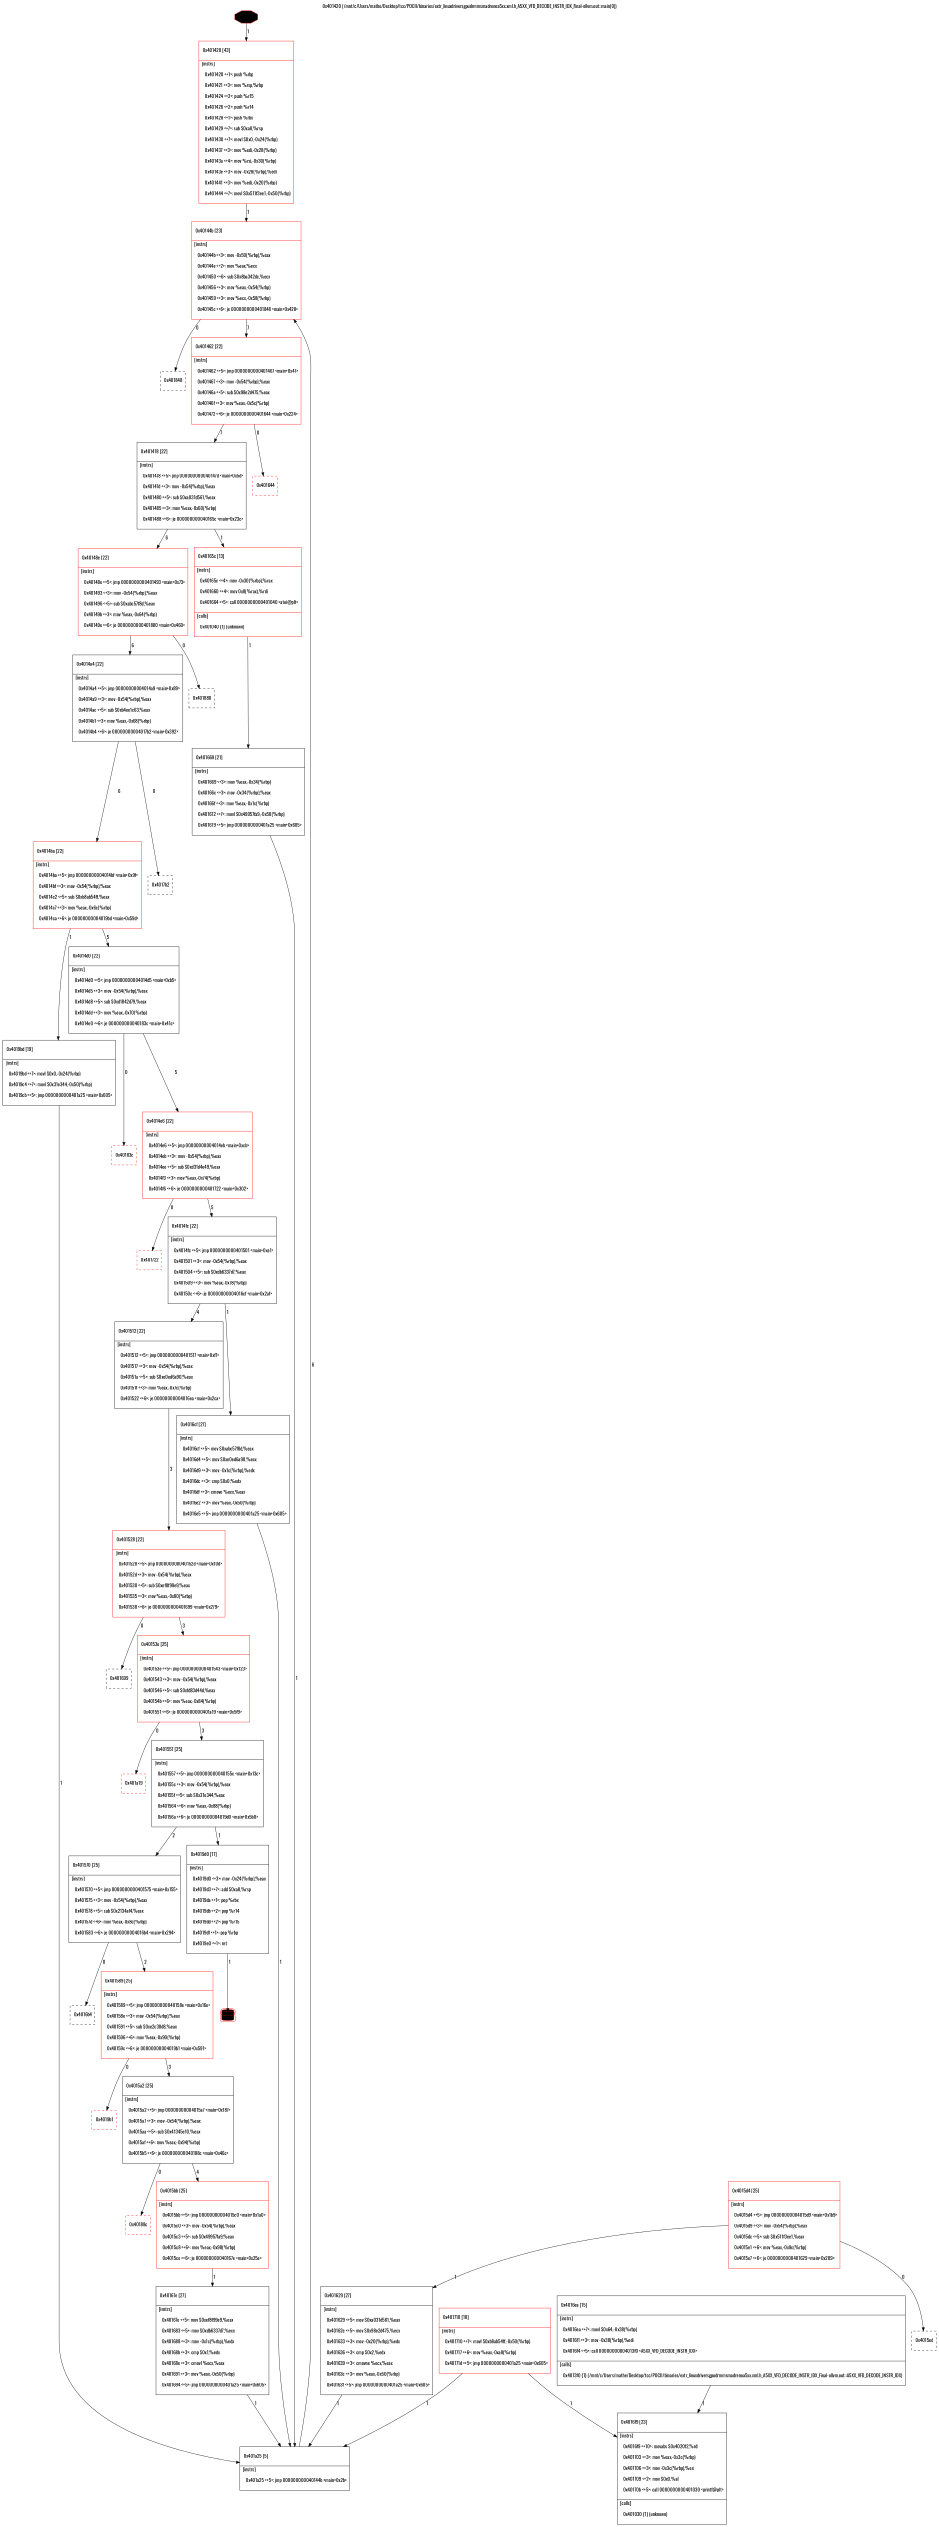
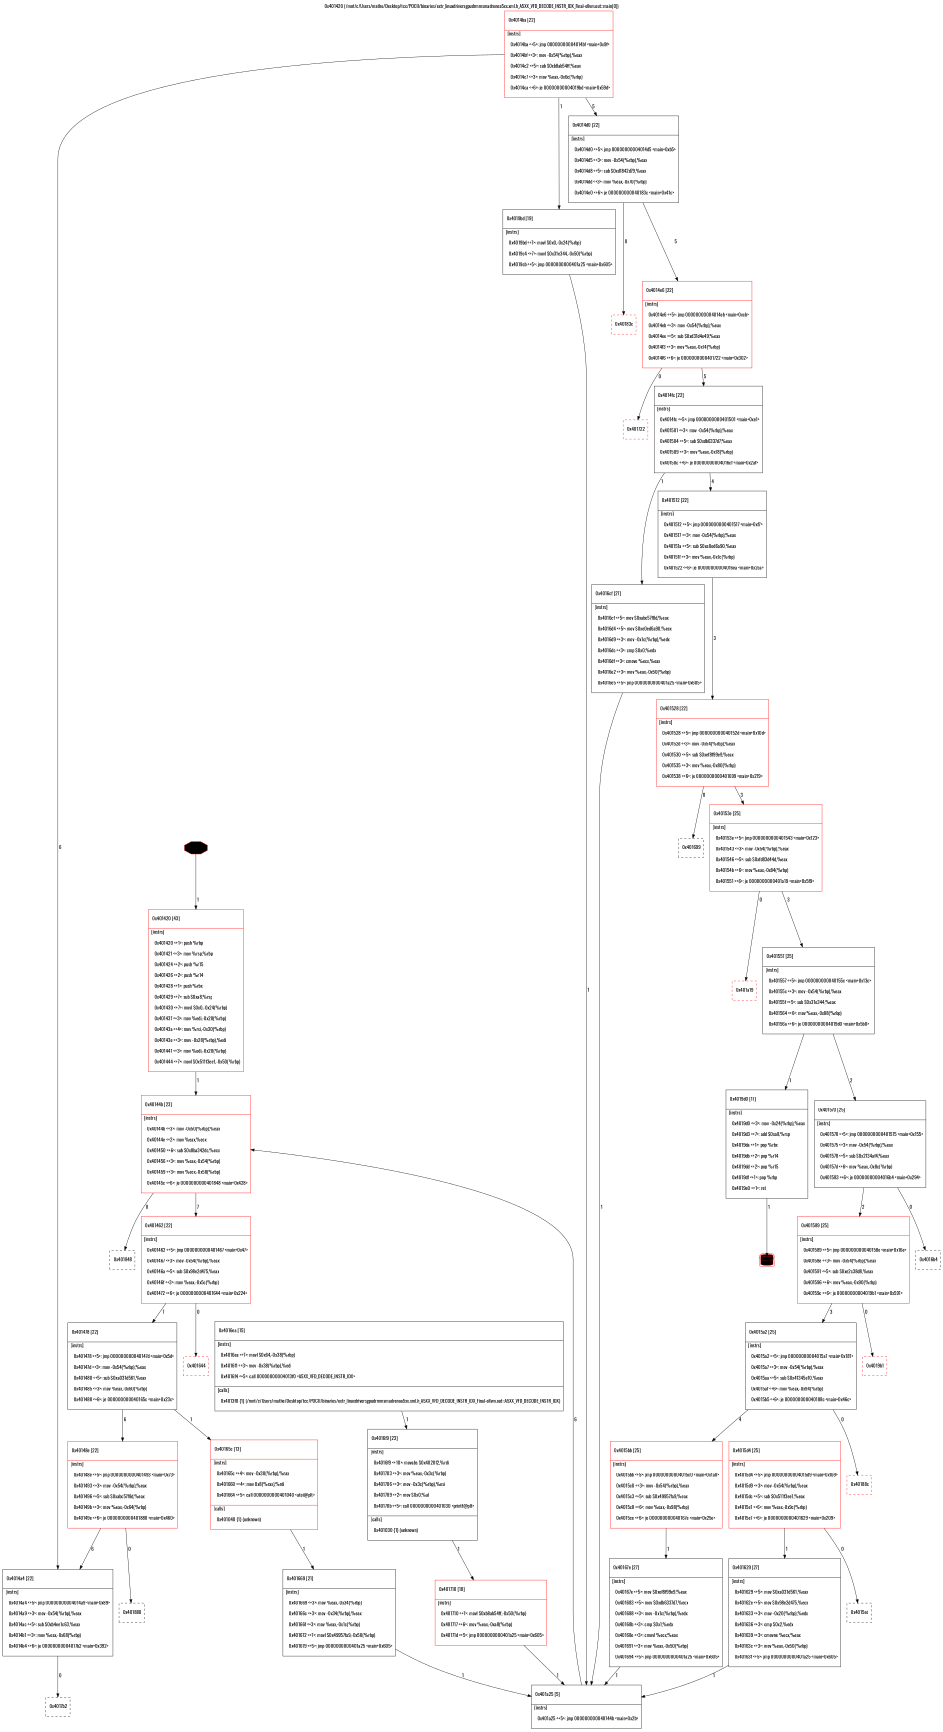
edge "0x4014a4 [22]" -> "0x4014ba [22]": reversed
edge "0x401710 [18]" -> "0x4016f9 [23]": reversed
